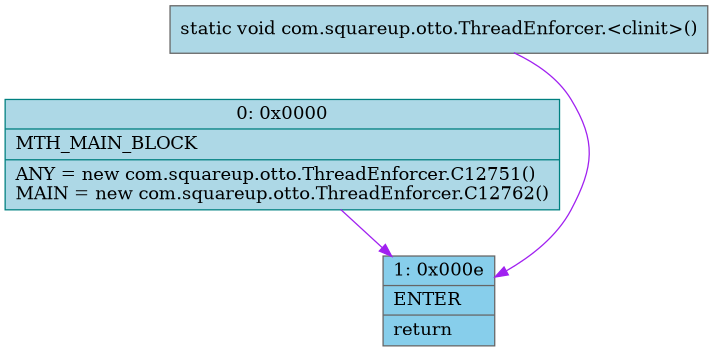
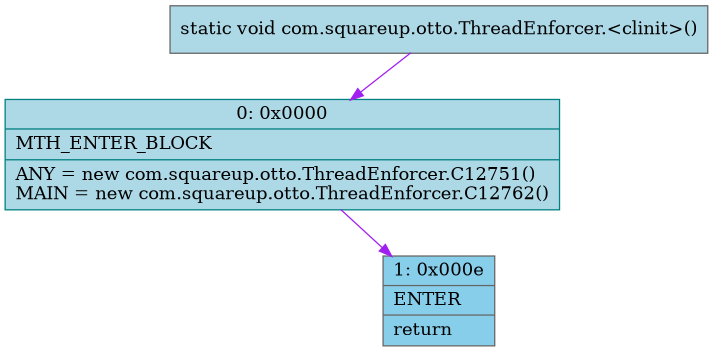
node "0: 0x0000": text "MTH_MAIN_BLOCK" -> "MTH_ENTER_BLOCK"
edge "static void com.squareup.otto.ThreadEnforcer.<clinit>()" -> "1: 0x000e": now "static void com.squareup.otto.ThreadEnforcer.<clinit>()" -> "0: 0x0000"
